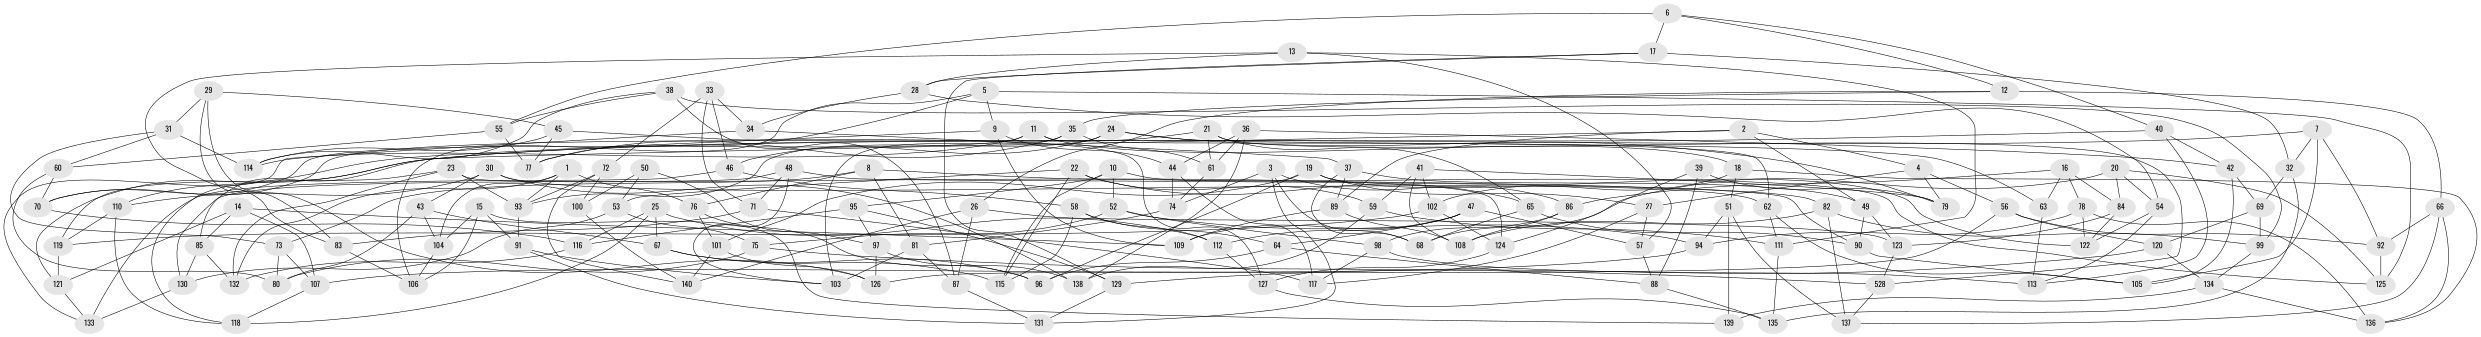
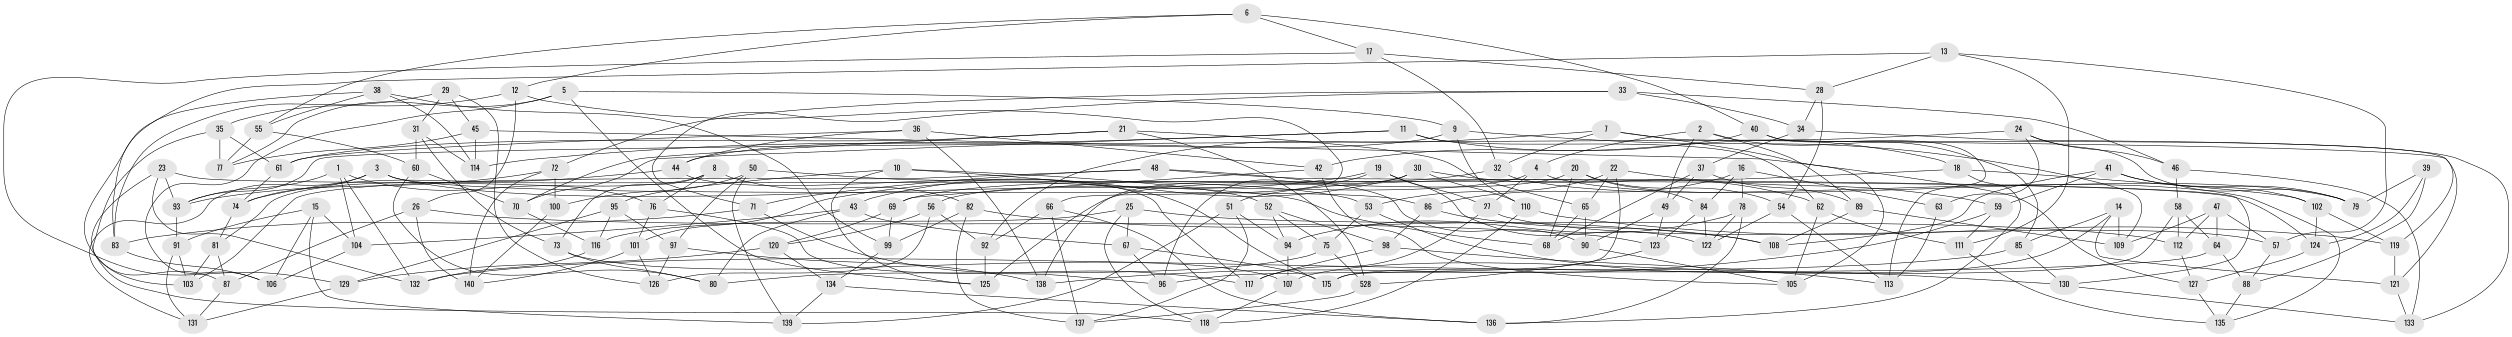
edge "50" -- "139": added
node "115": label "115" -> "175"
